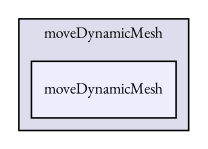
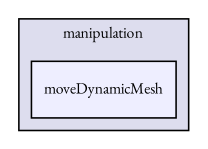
cluster "moveDynamicMesh": label "moveDynamicMesh" -> "manipulation"
